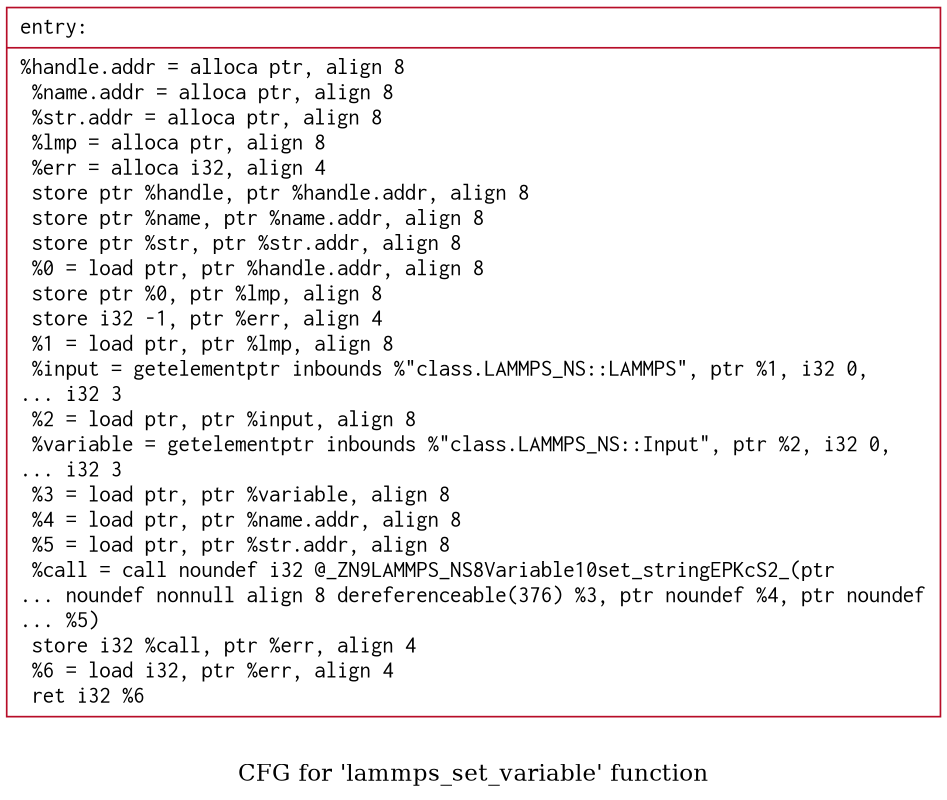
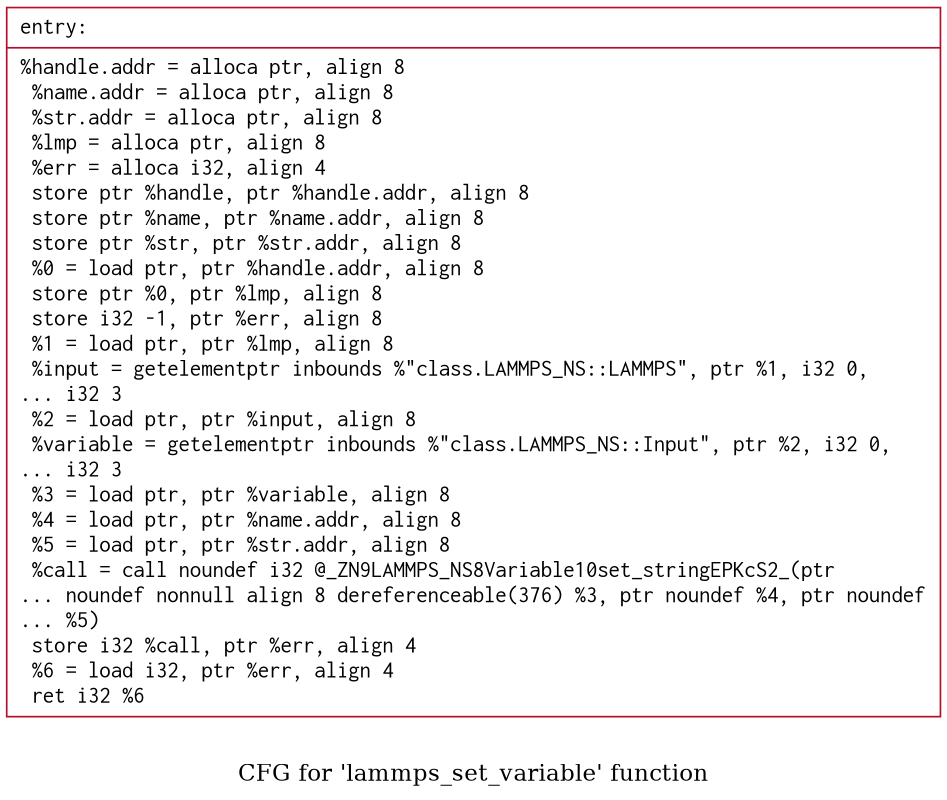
node "entry:": text "store i32 -1, ptr %err, align 4" -> "store i32 -1, ptr %err, align 8"
